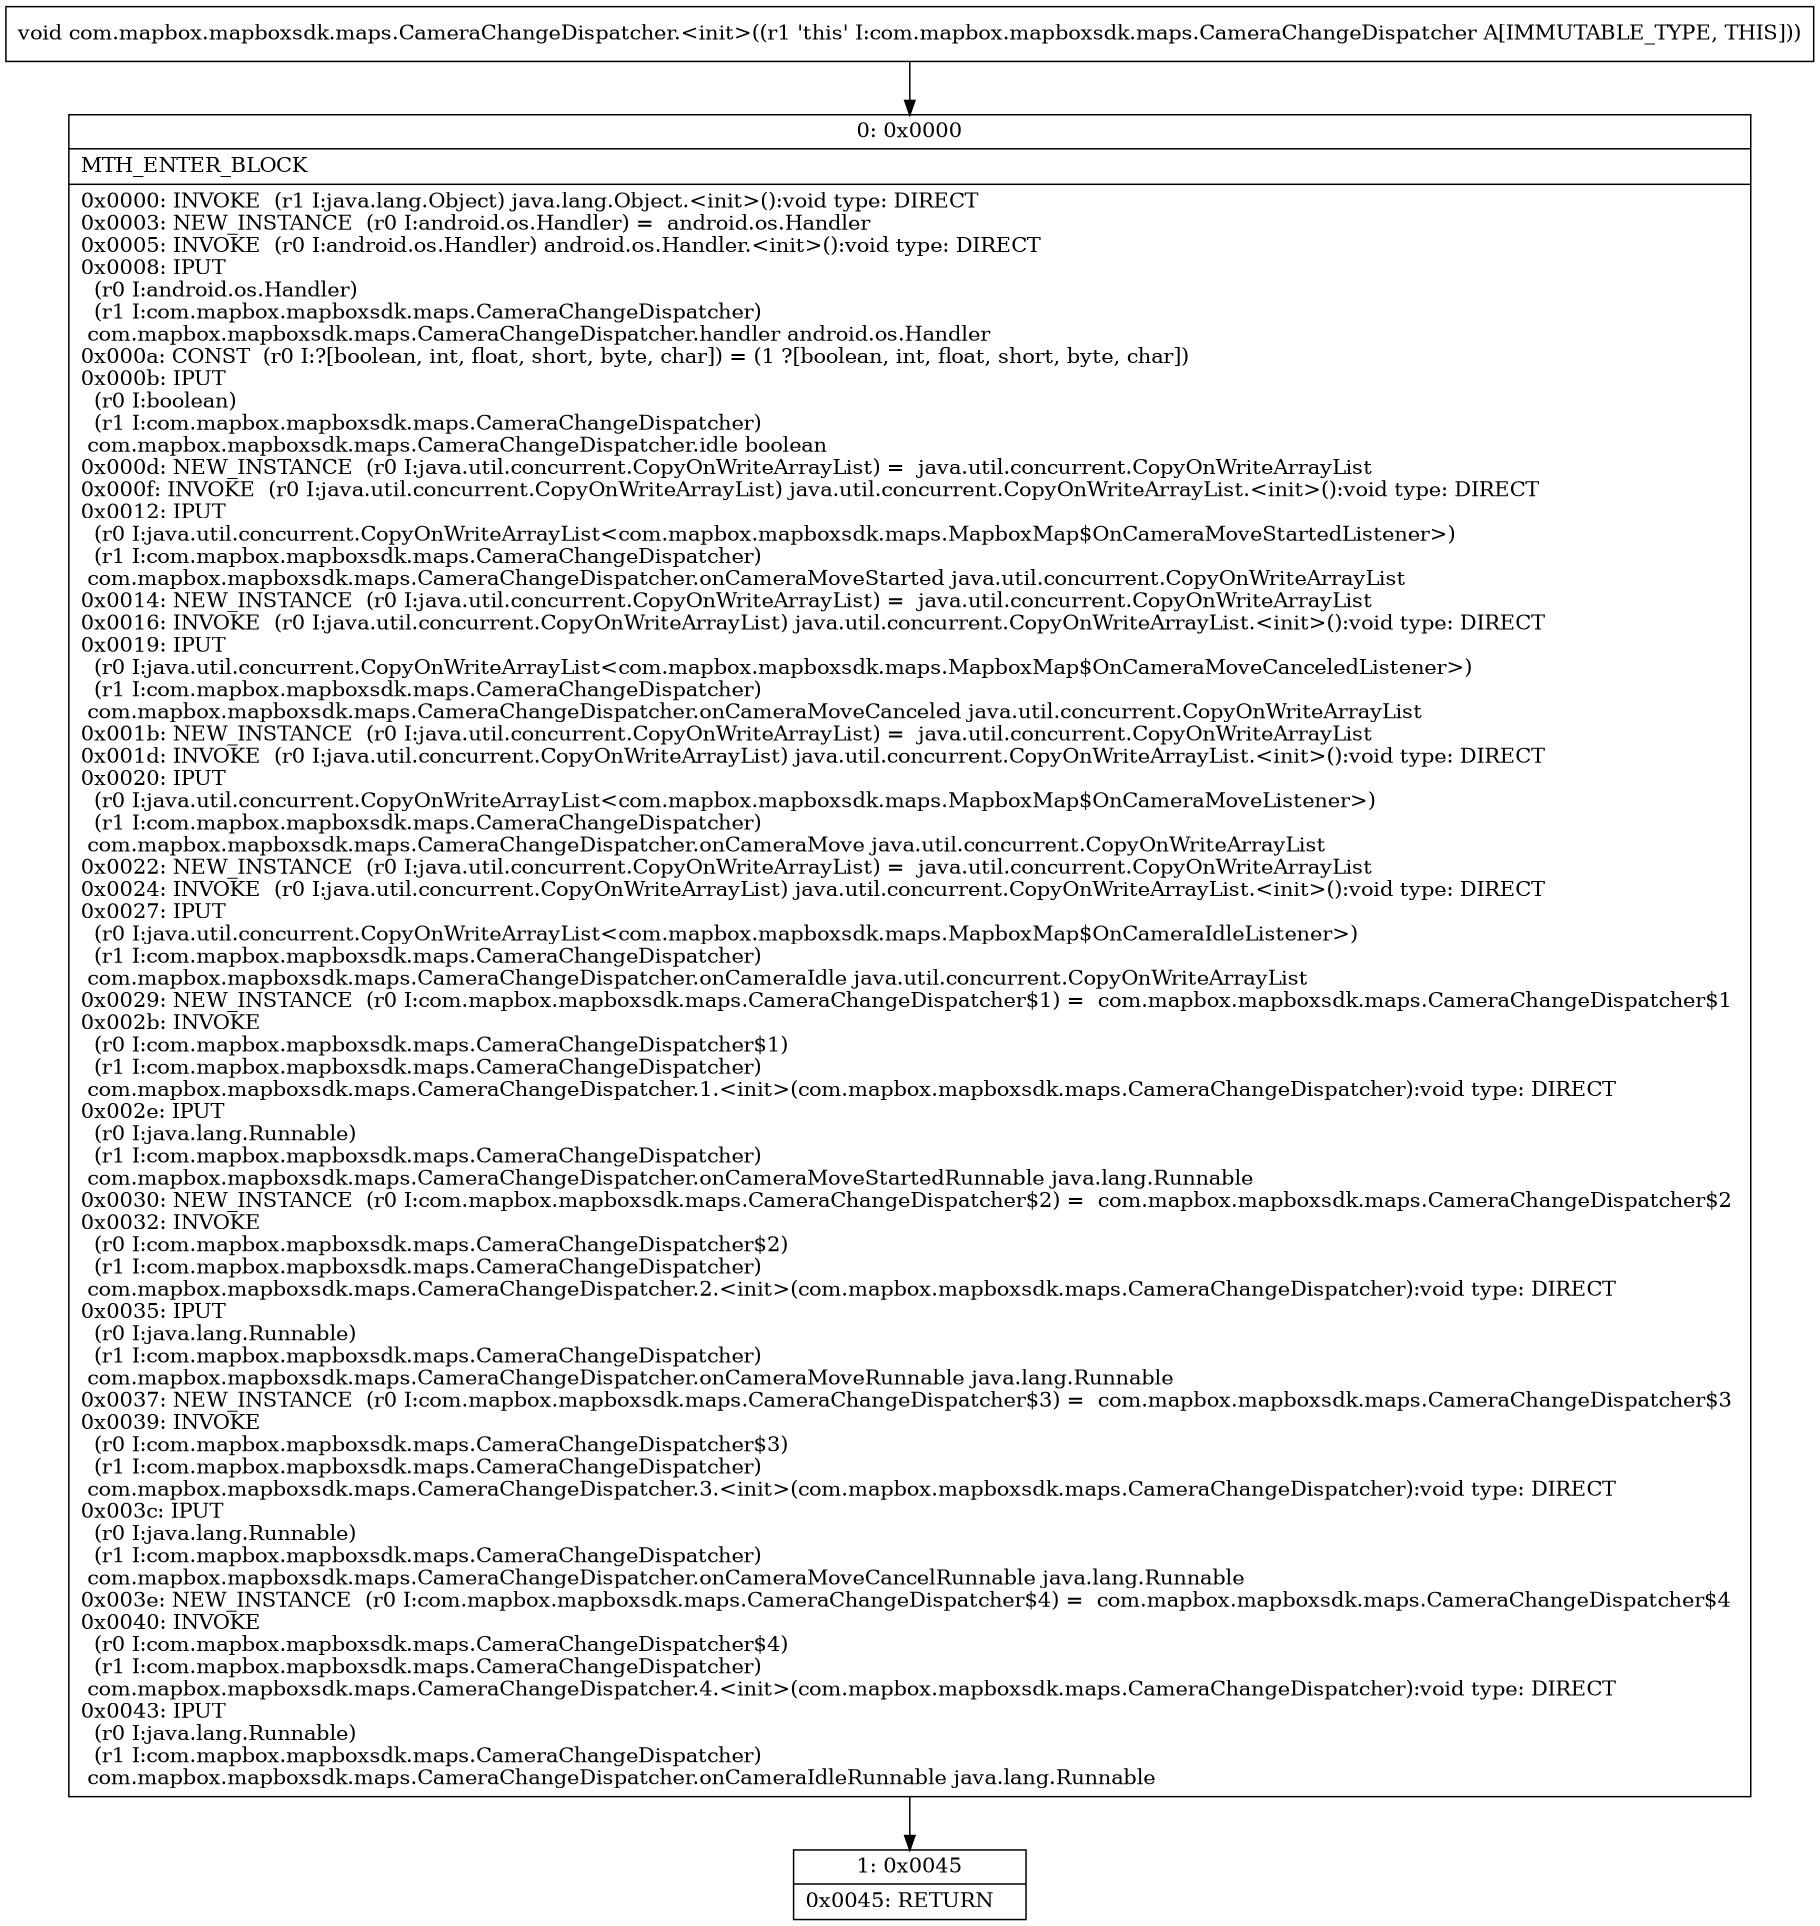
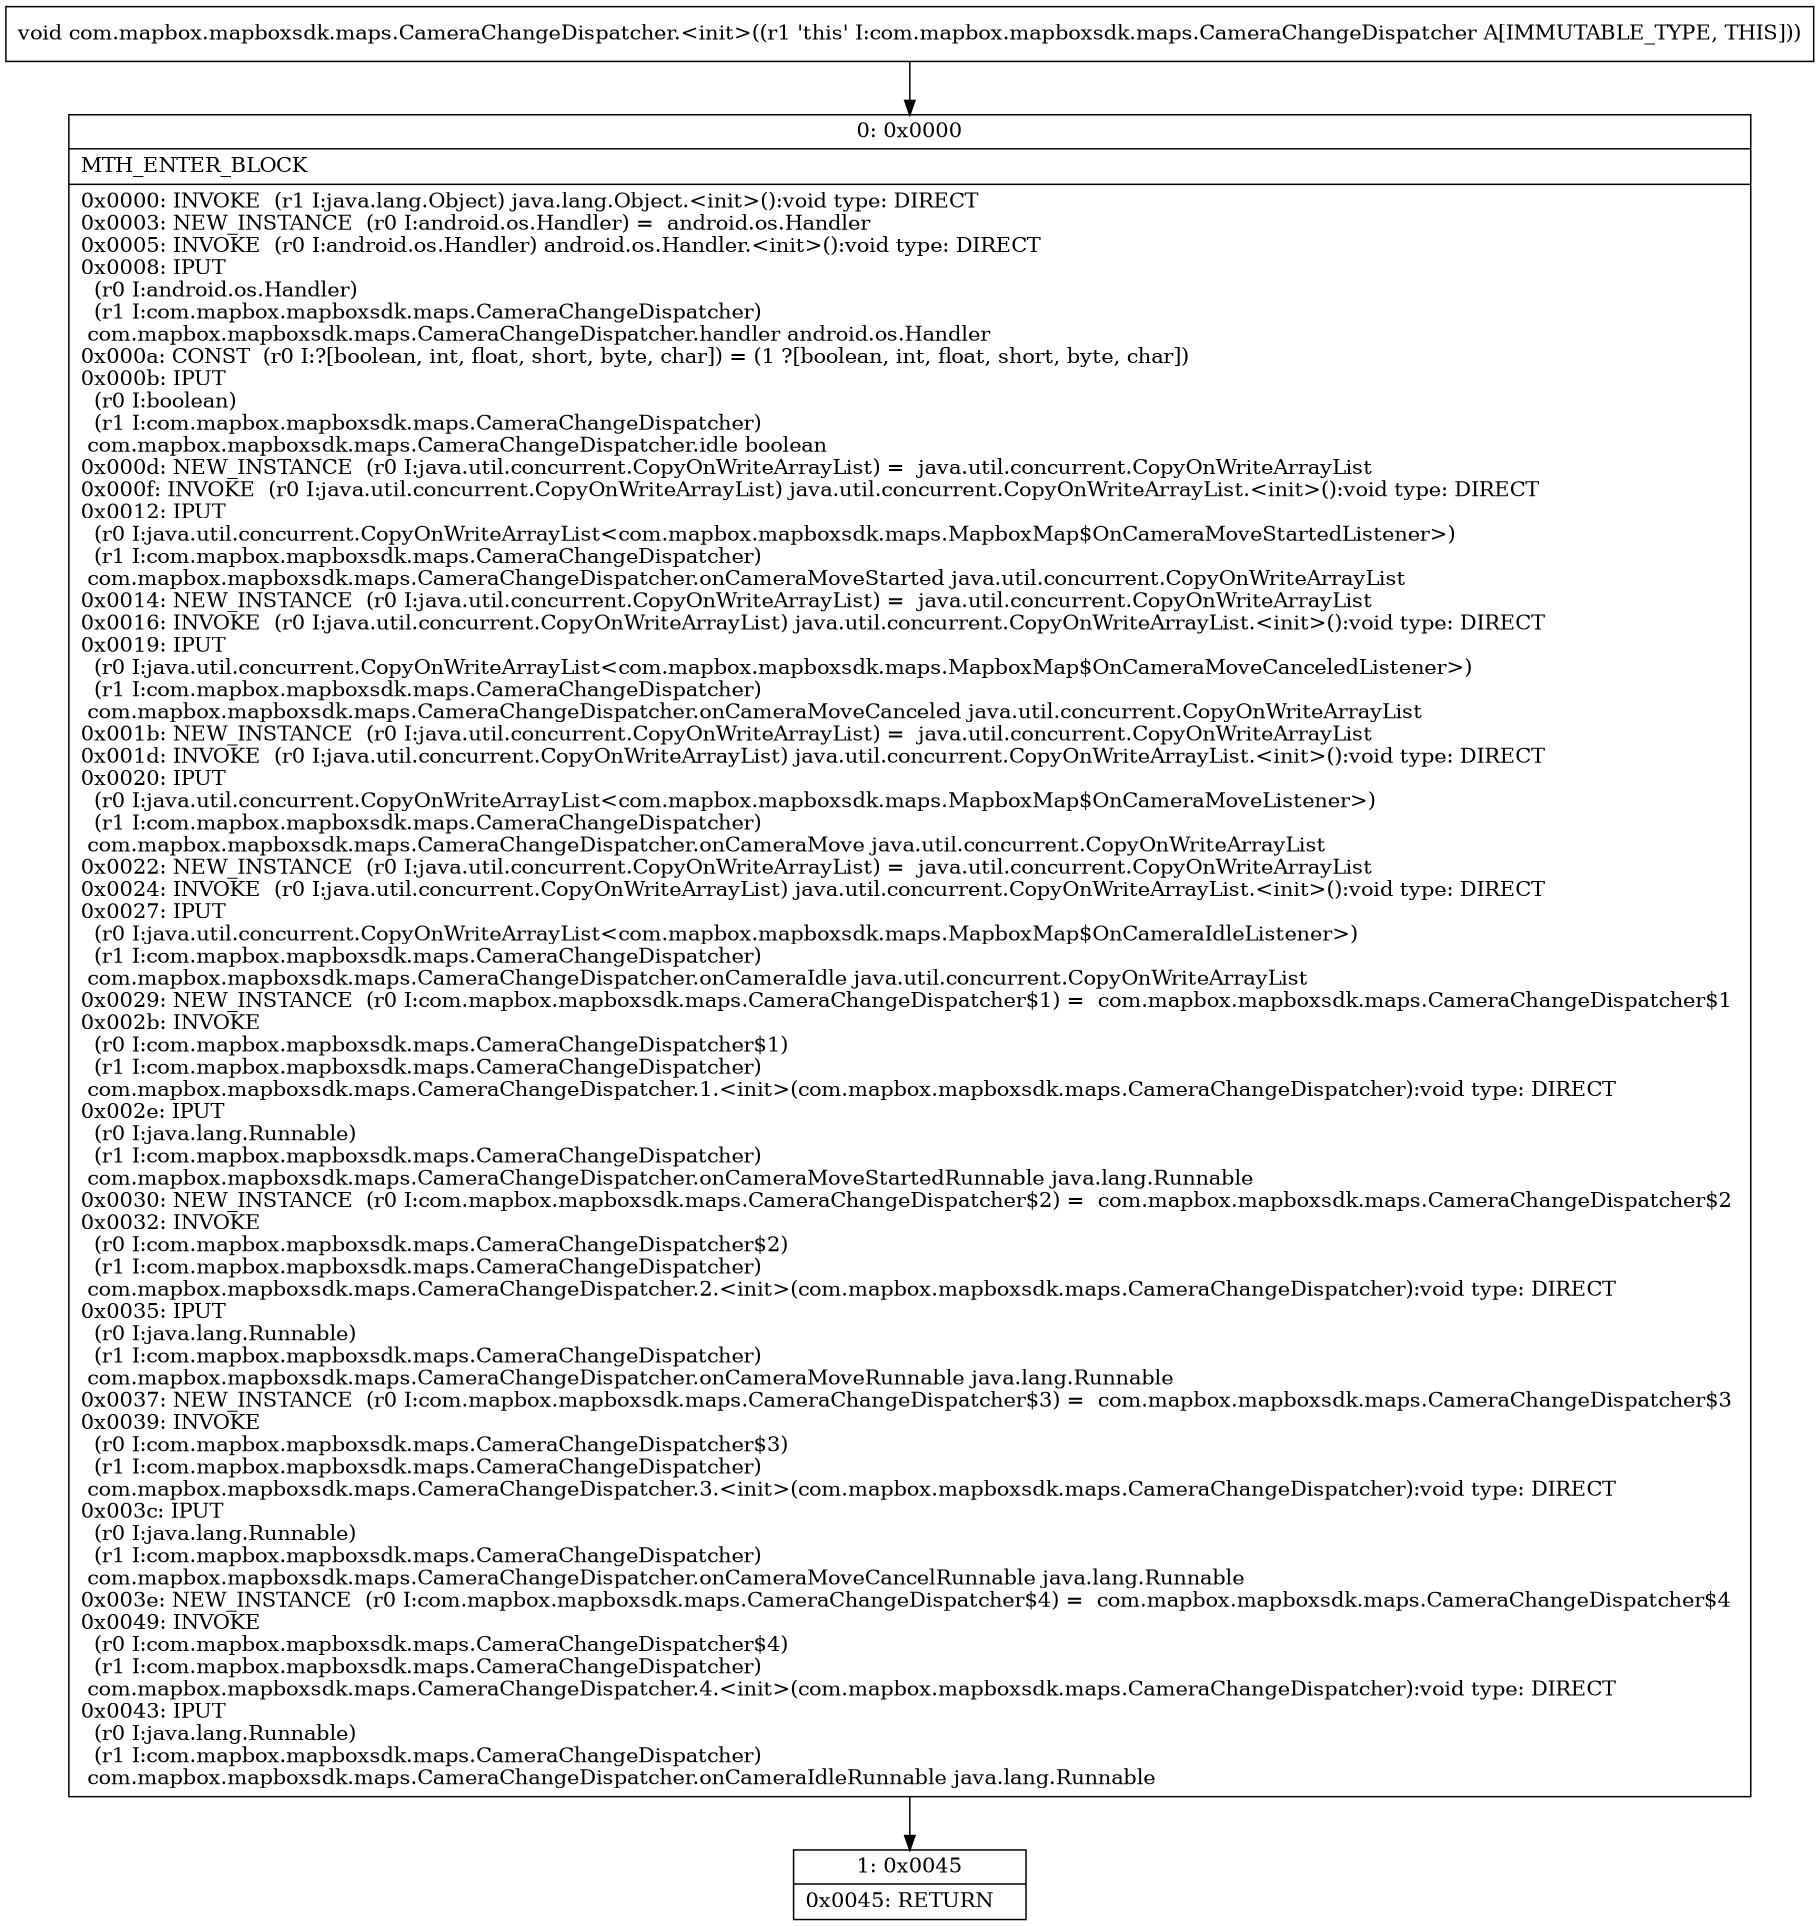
node "0: 0x0000": text "0x0040: INVOKE" -> "0x0049: INVOKE"
